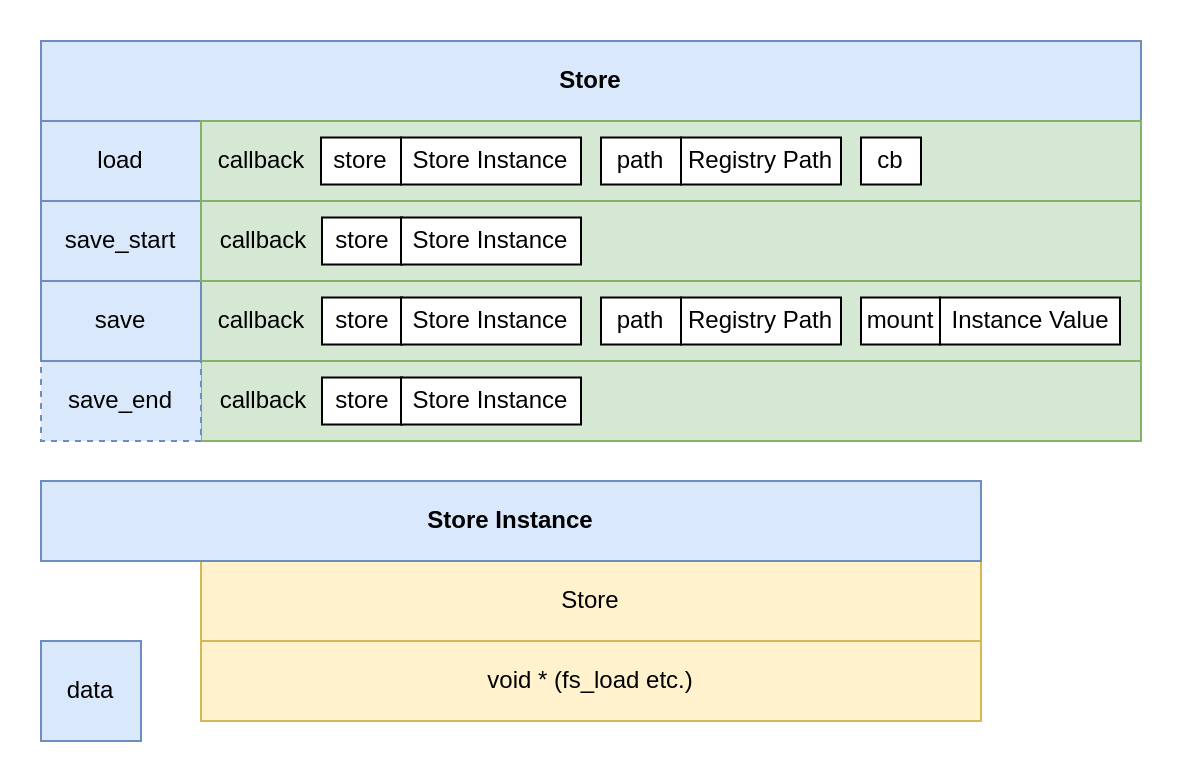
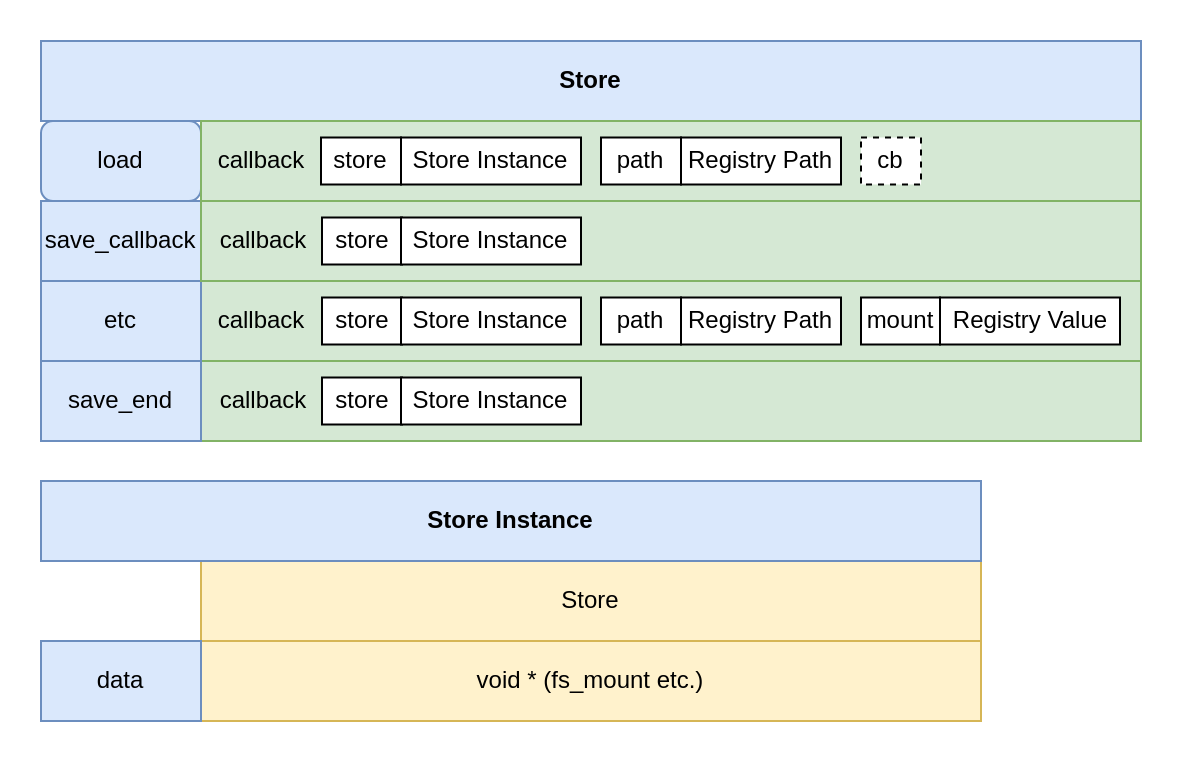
node "load": shape rectangle -> rounded rectangle
node "cb": style solid -> dashed
node "save_start": label "save_start" -> "save_callback"
node "save": label "save" -> "etc"
node "Instance Value": label "Instance Value" -> "Registry Value"
node "save_end": style dashed -> solid
node "void * (fs_load etc.)": label "void * (fs_load etc.)" -> "void * (fs_mount etc.)"
node "data": size 100x100 -> 160x80
